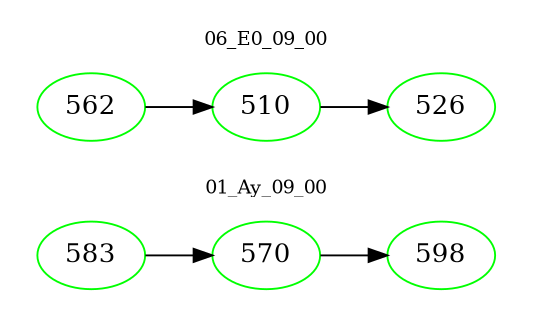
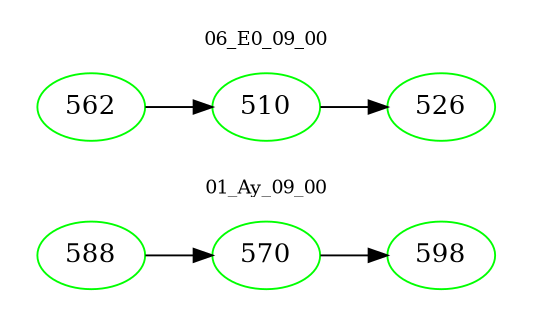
node "583": label "583" -> "588"
